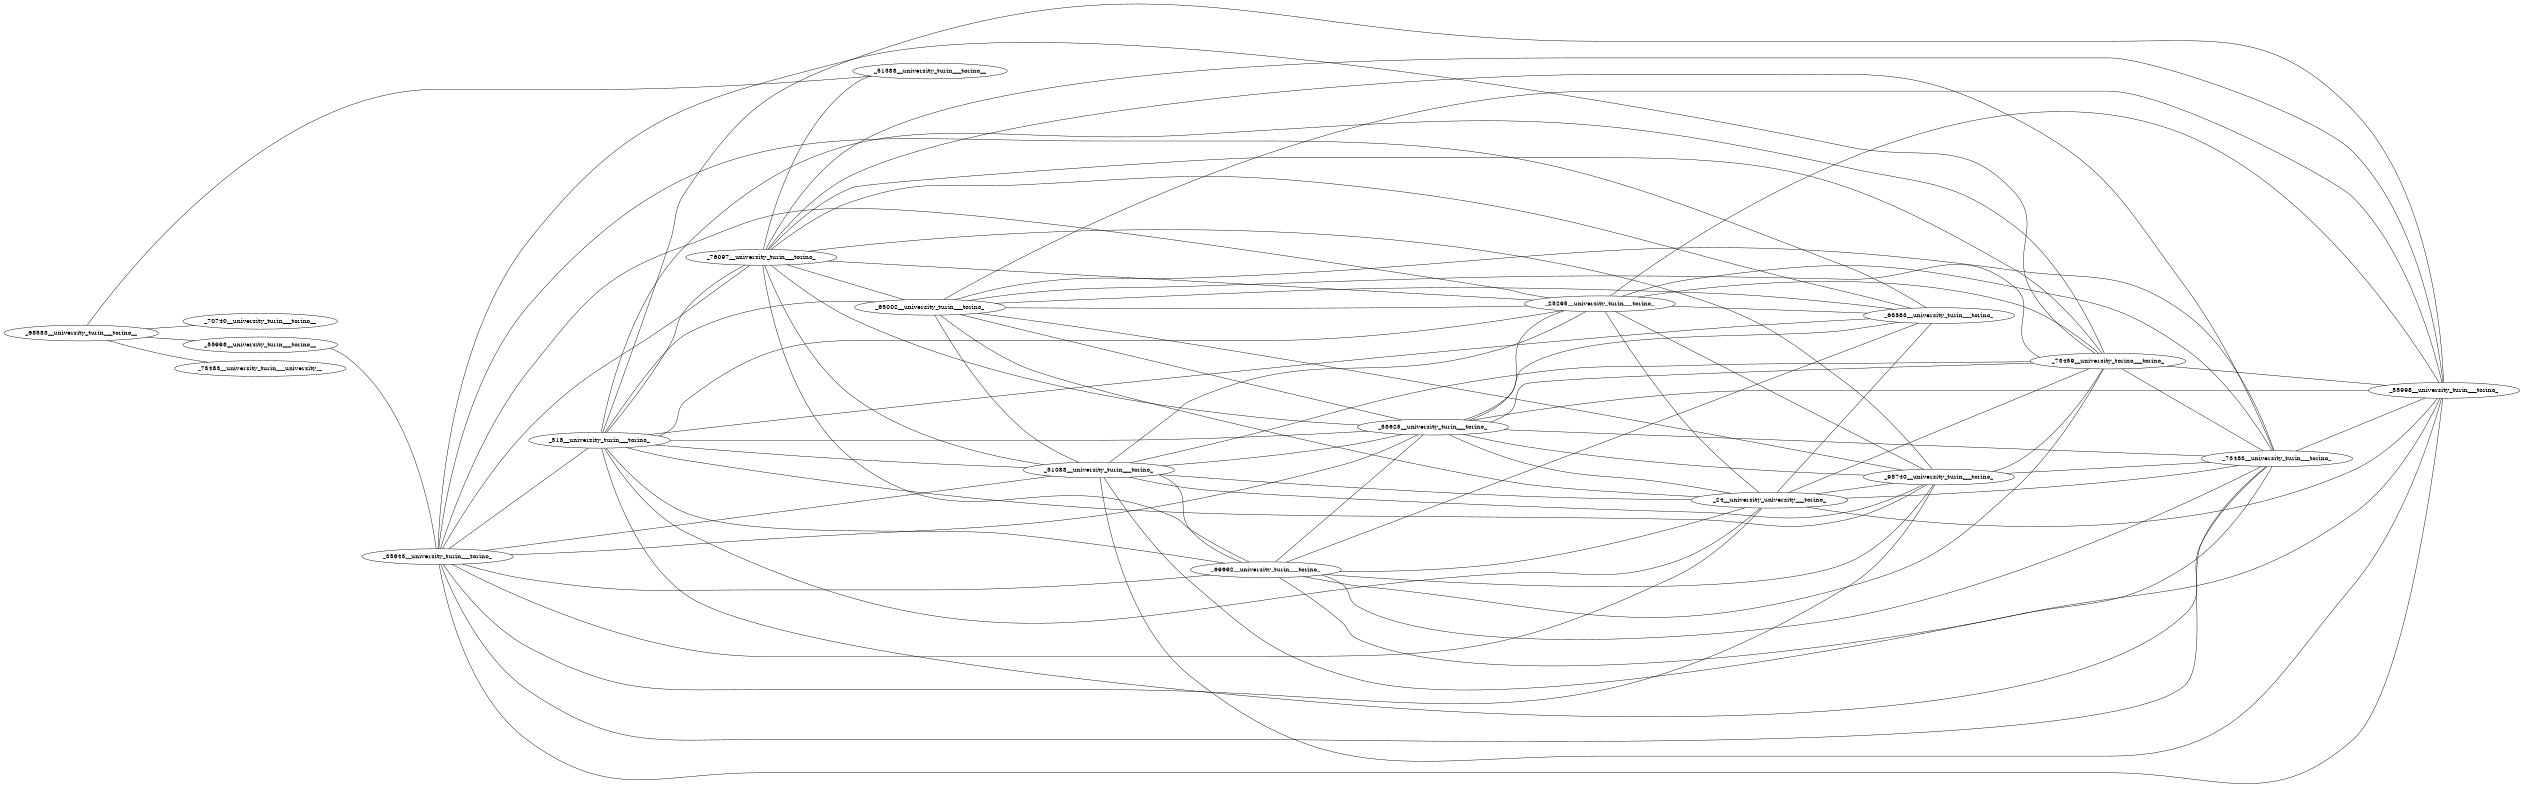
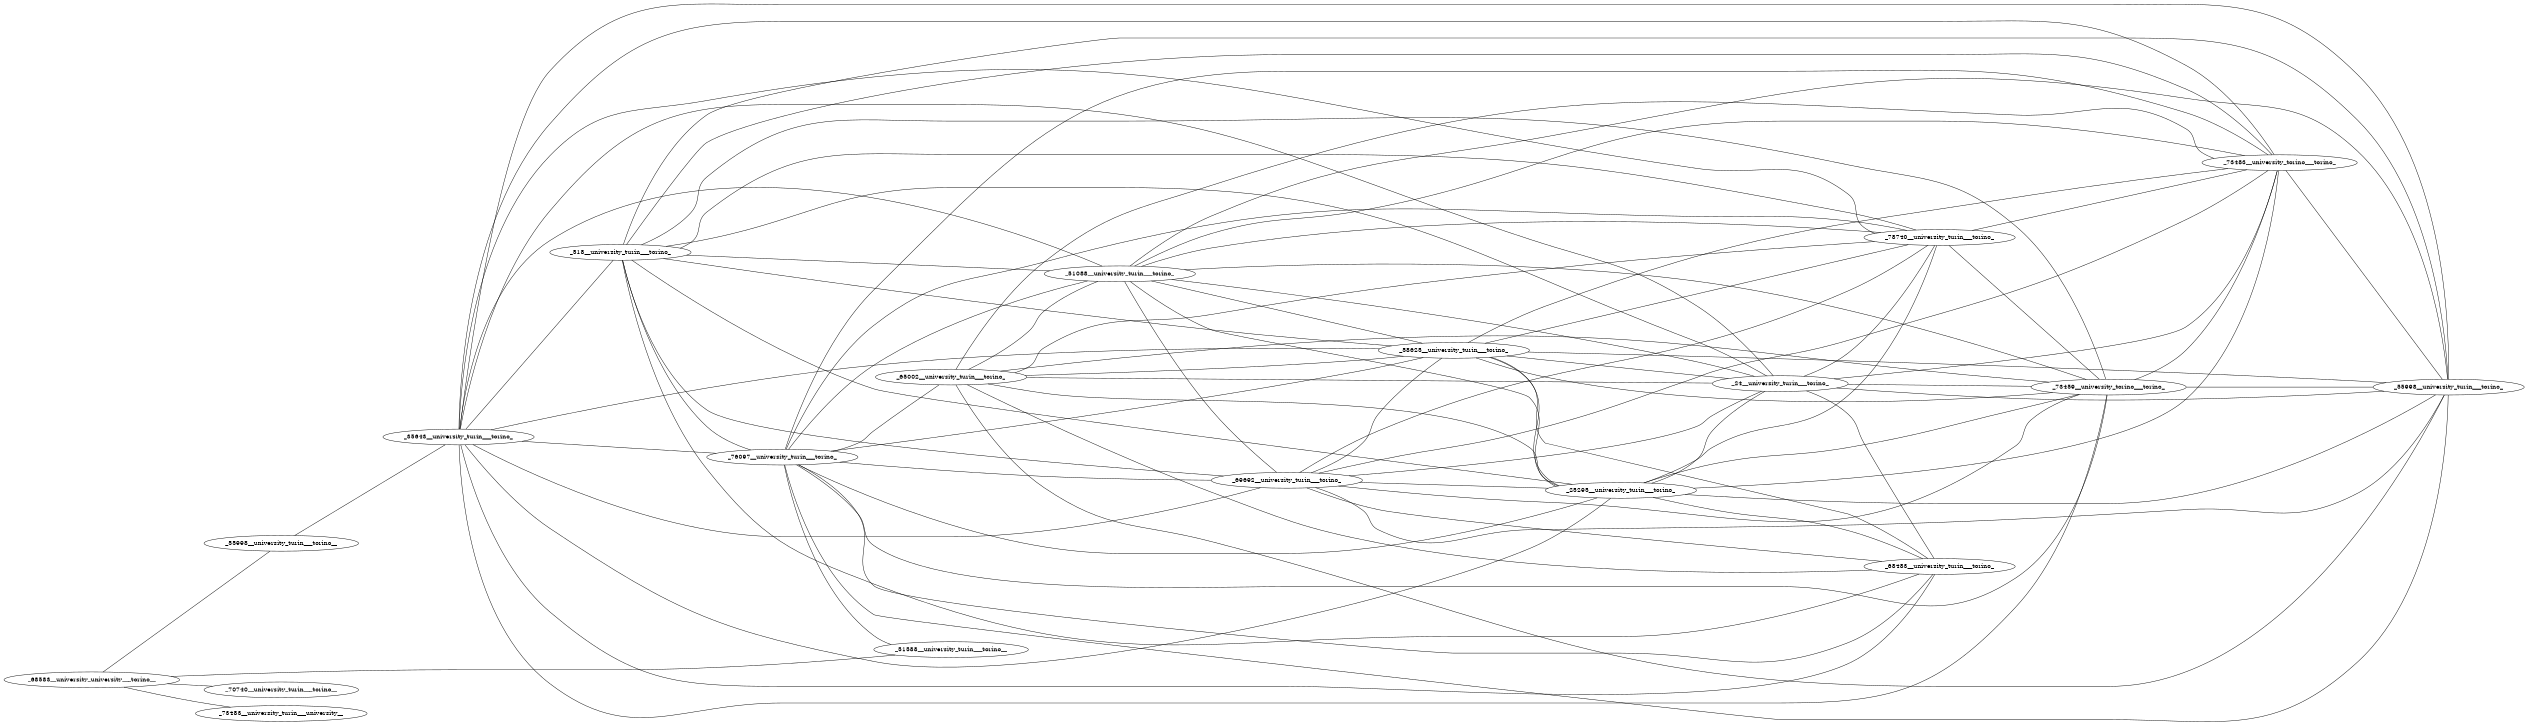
node "_68583__university_turin___torino_": label "_68583__university_turin___torino_" -> "_68483__university_turin___torino_"
edge "_65002__university_turin___torino_" -- "_518__university_turin___torino_": removed
node "_68583__university_turin___torino__": label "_68583__university_turin___torino__" -> "_68583__university_university___torino__"
node "_73483__university_turin___torino_": label "_73483__university_turin___torino_" -> "_73483__university_torino___torino_"
node "_98740__university_turin___torino_": label "_98740__university_turin___torino_" -> "_78740__university_turin___torino_"
edge "_69692__university_turin___torino_" -- "_25295__university_turin___torino_": added
node "_24__university_university___torino_": label "_24__university_university___torino_" -> "_24__university_turin___torino_"
